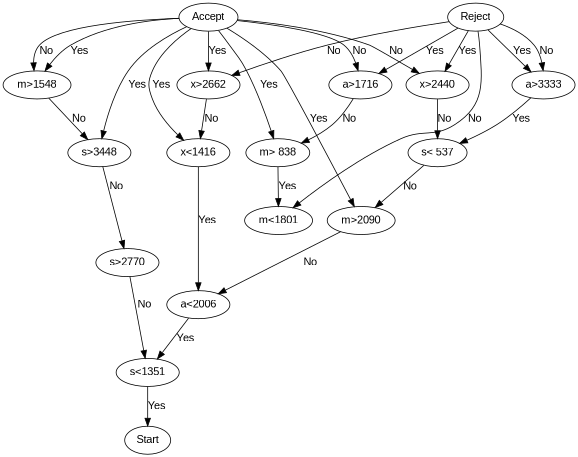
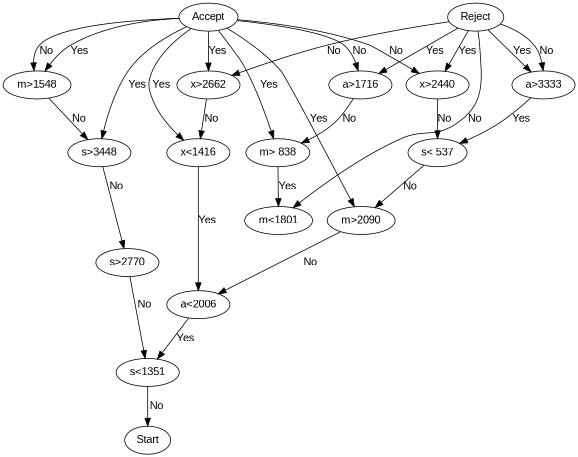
edge "s<1351" -> "Start": label "Yes" -> "No"
